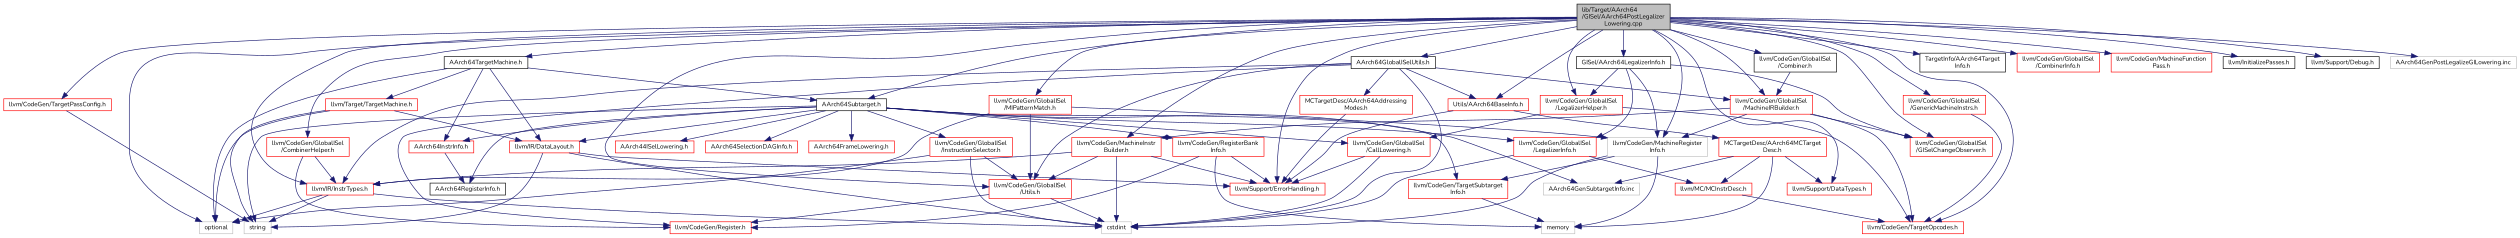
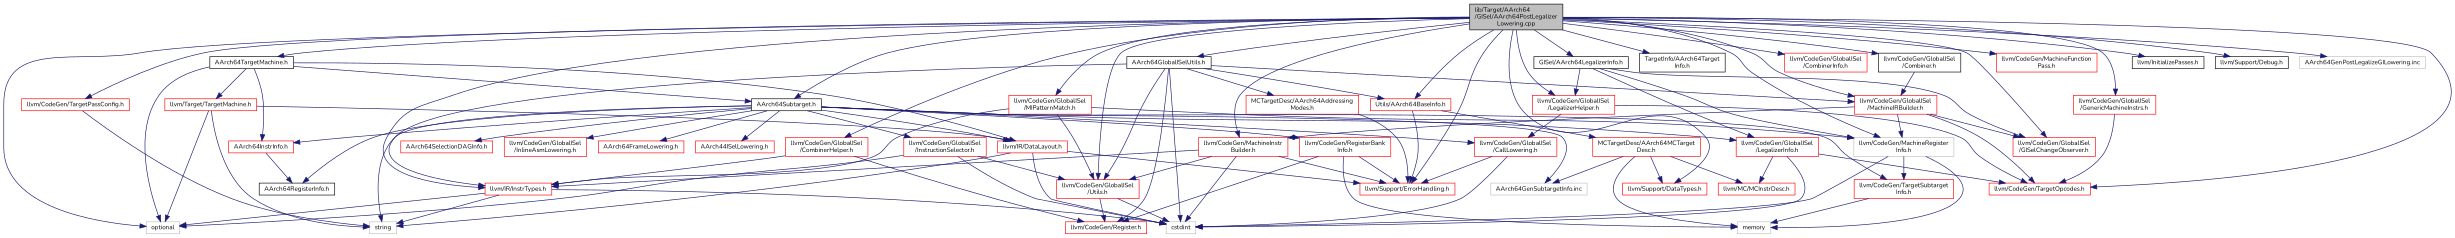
node "llvm/CodeGen/GlobalISel /InlineAsmLowering.h": added
edge "llvm/MC/MCInstrDesc.h" -> "llvm/CodeGen/TargetOpcodes.h": now "llvm/CodeGen/GlobalISel /LegalizerInfo.h" -> "llvm/CodeGen/TargetOpcodes.h"
